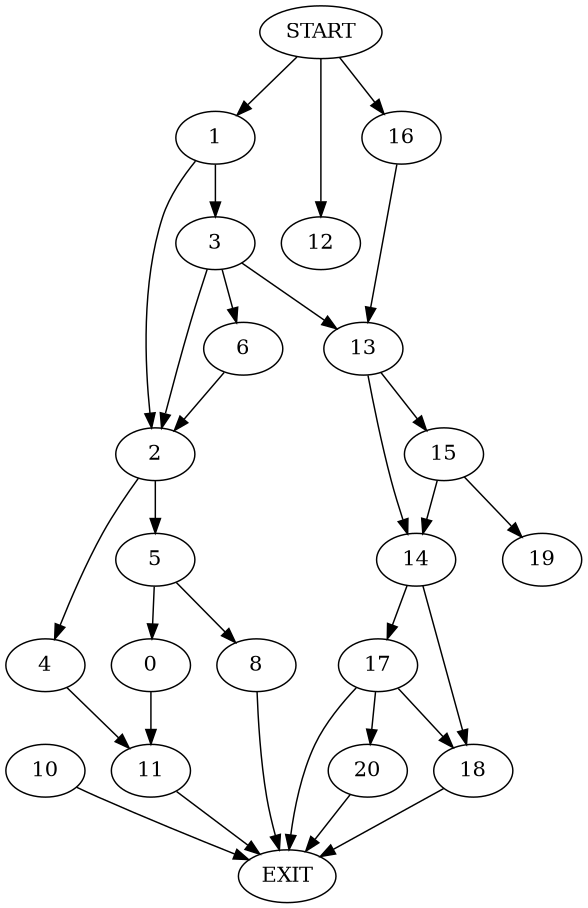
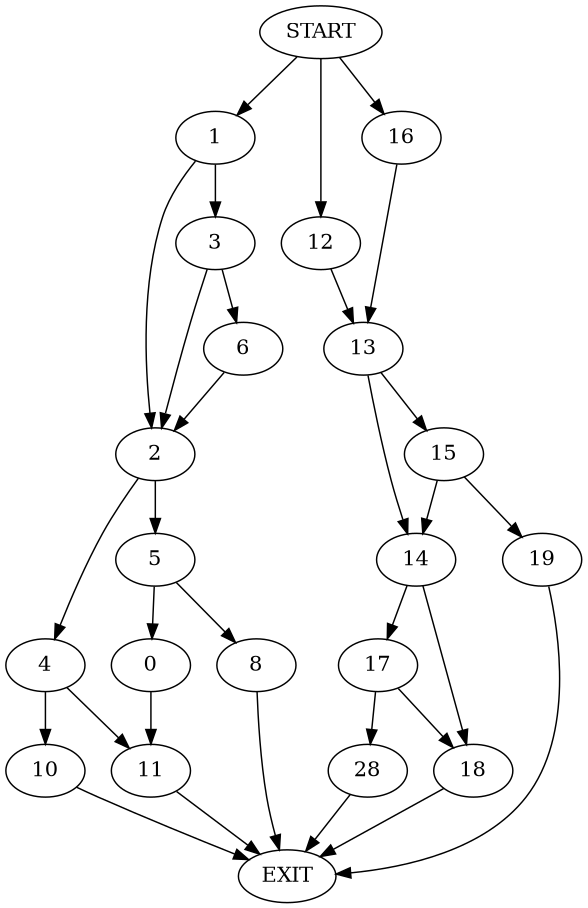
edge "3" -> "13": now "12" -> "13"
edge "4" -> "10": added
edge "17" -> "EXIT": now "19" -> "EXIT"
node "20": label "20" -> "28"
